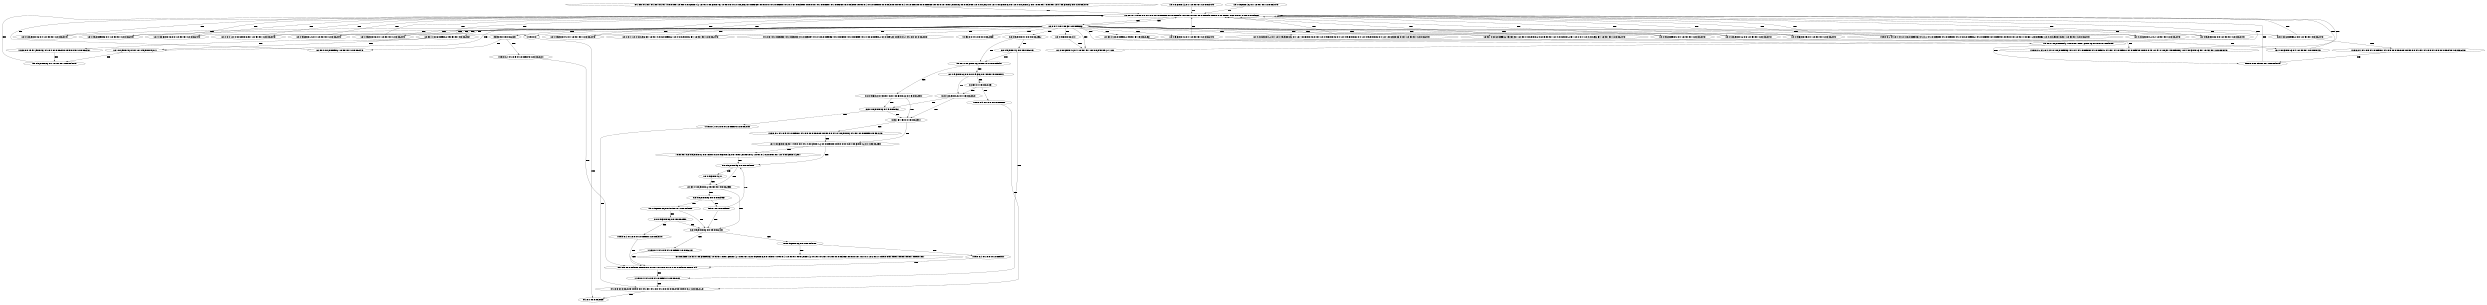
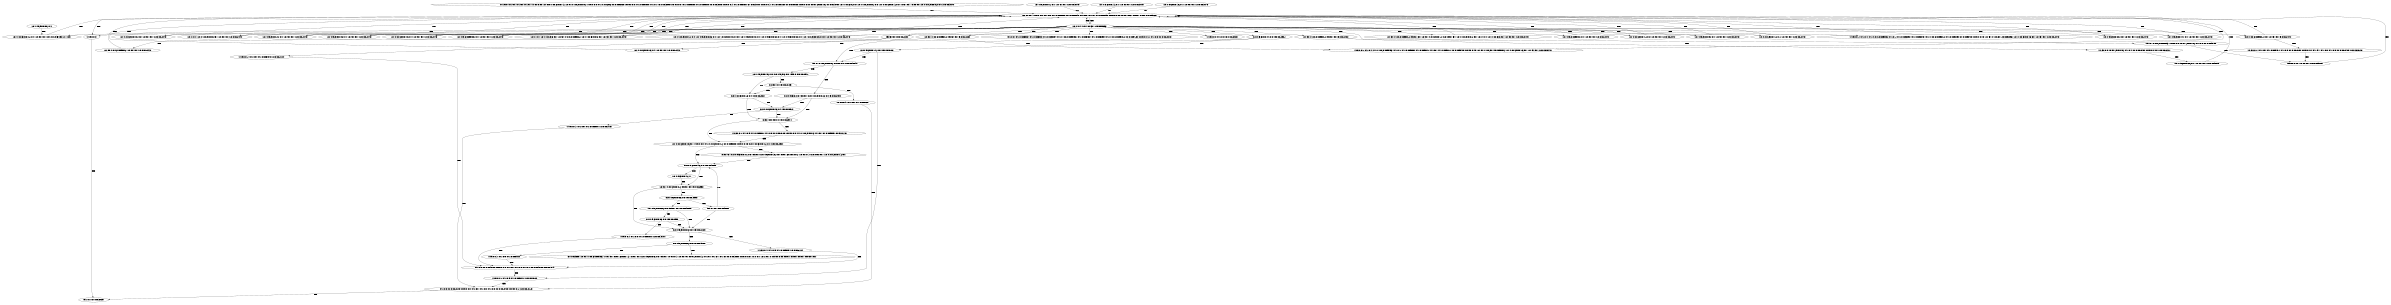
edge "'mov cl, 0x1', 'jmp dword [eax*4+0x80593c0]'," -> "'mov byte [esp+0x38], 0x1',": removed, label "CFG"
edge "'mov cl, 0x1', 'jmp dword [eax*4+0x80593c0]'," -> "'mov byte [esp+0x26], 0x1', 'mov ecx, ebx', 'jmp 0x804a270',": removed, label "CFG"
node "'mov word [esp+0x2d], 0x101', 'mov byte [esp+0x2f], 0x1',": removed
node "'add esp, 0x10', 'retn ecx, ebx', 'jmp 0x804a270',": label "'add esp, 0x10', 'retn ecx, ebx', 'jmp 0x804a270'," -> "'add esp, 0x10', 'mov ecx, ebx', 'jmp 0x804a270',"
node "'xor eax, eax', 'test cl, cl', 'je 0x804a576',": label "'xor eax, eax', 'test cl, cl', 'je 0x804a576'," -> "'xor eax, pop', 'test cl, cl', 'je 0x804a576',"
